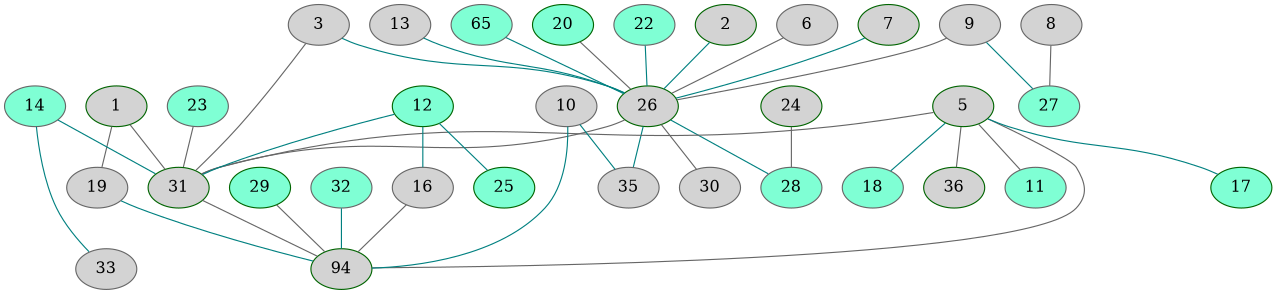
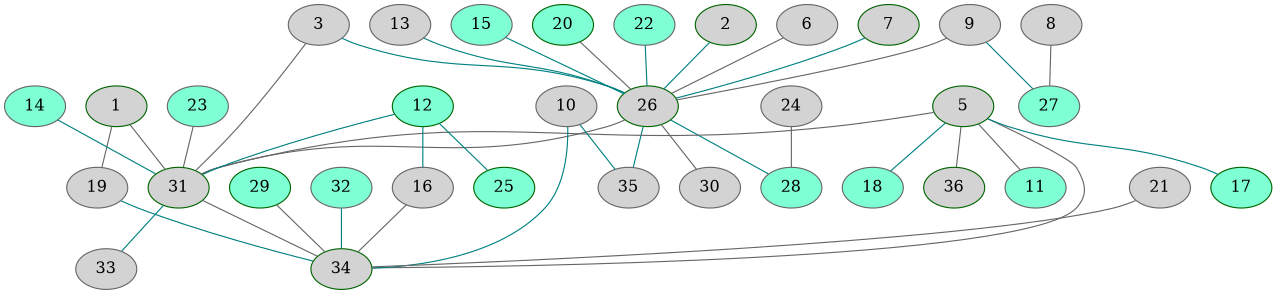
node "65": label "65" -> "15"
node "24": color darkgreen -> gray40
node "21": added
edge "14" -- "33": now "31" -- "33"
node "94": label "94" -> "34"
